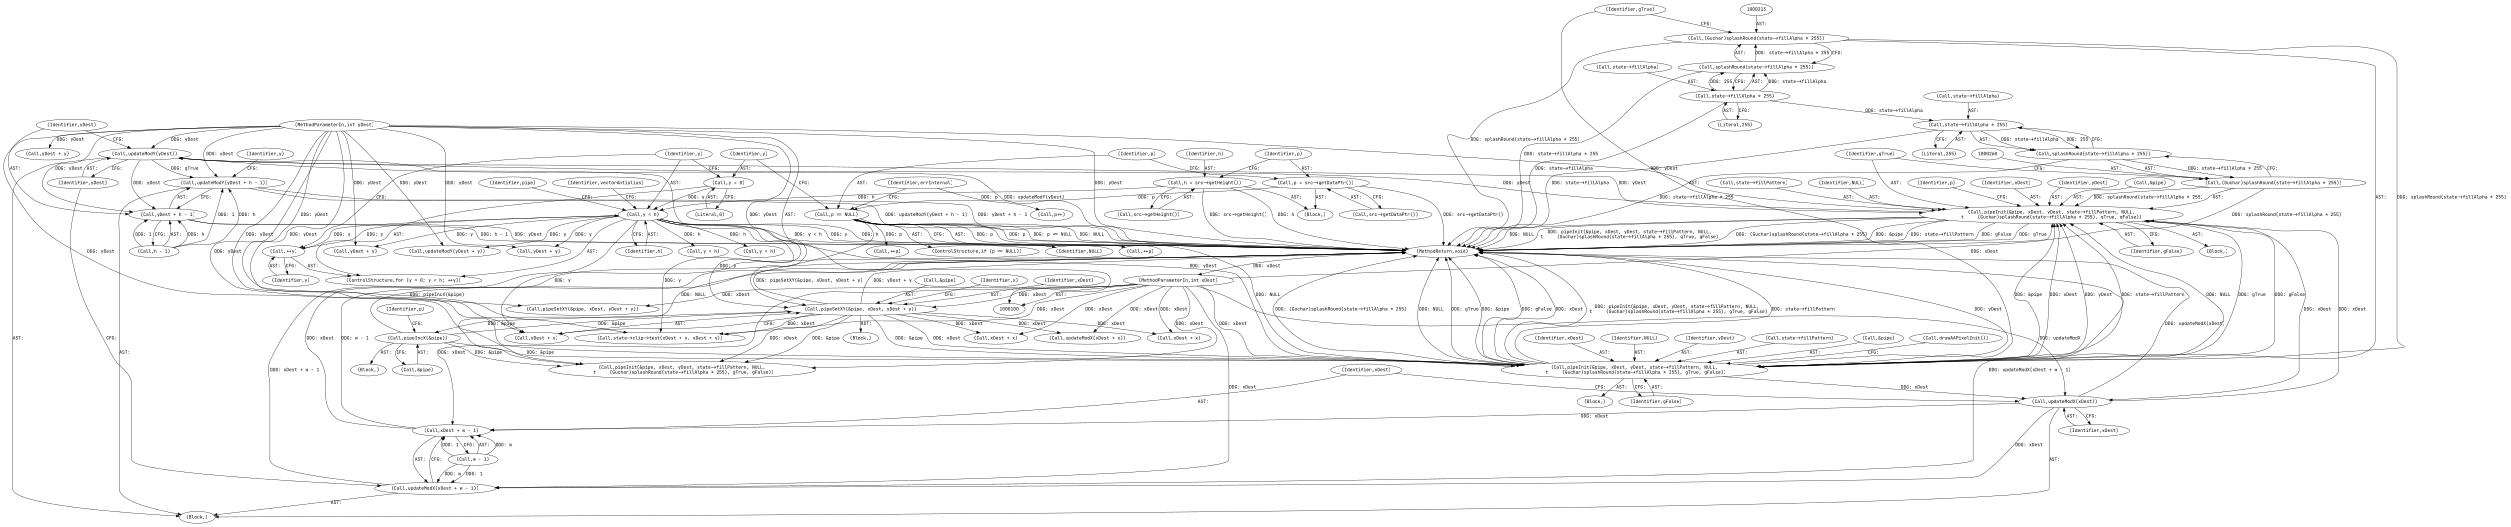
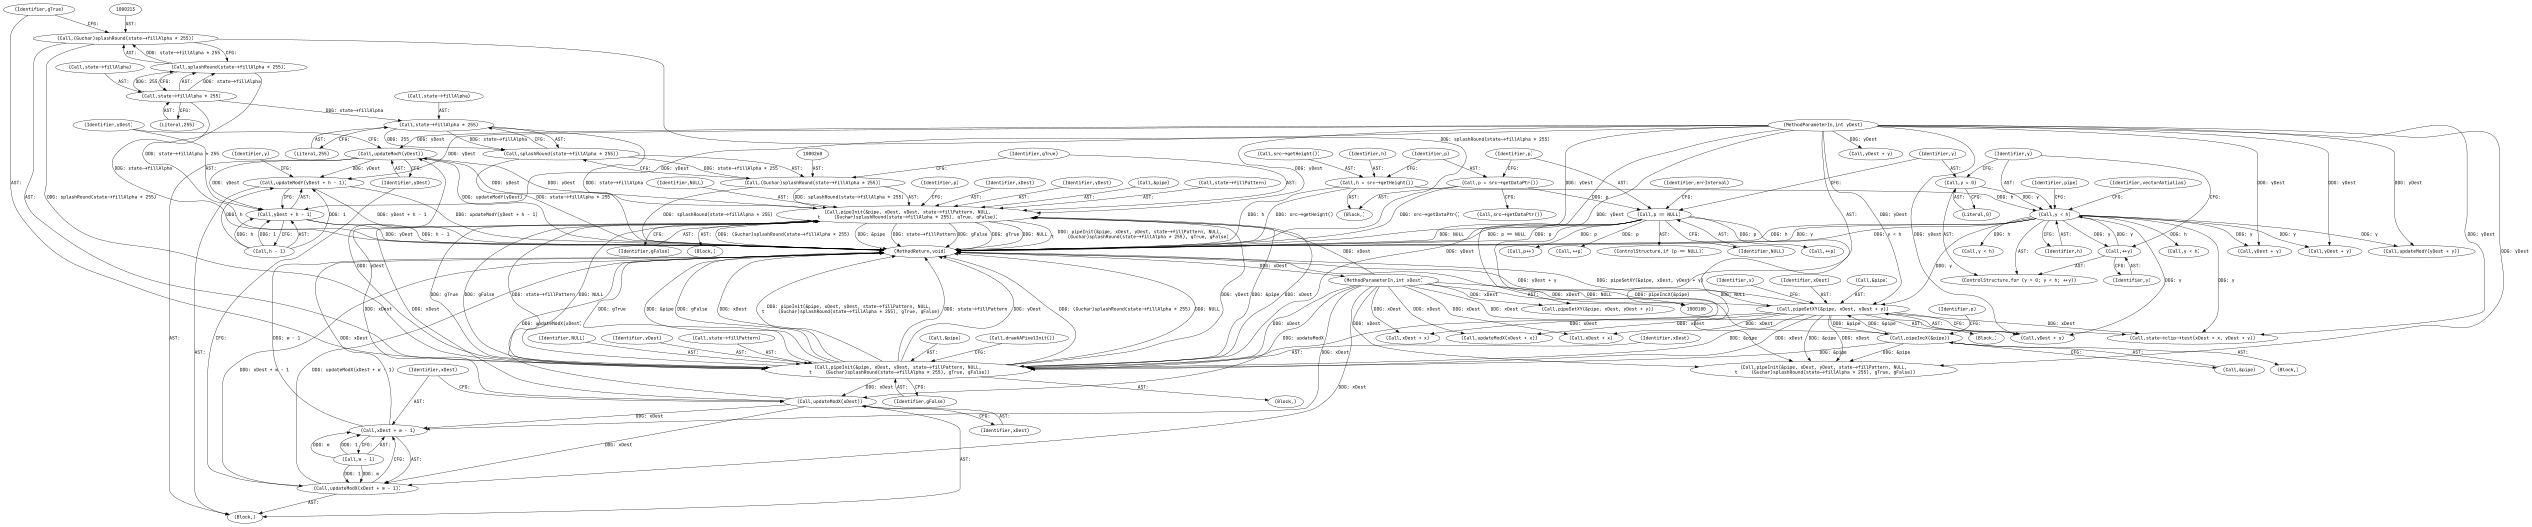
edge "(Call,updateModY(yDest))" -> "(Call,updateModY(yDest + h - 1))": label "DDG: gTrue" -> "DDG: yDest"
edge "(Call,h = src->getHeight())" -> "(Call,src->getHeight())": removed, label "CFG:"
edge "(Identifier,errInternal)" -> "(Call,p++)": now "(Call,p == NULL)" -> "(Call,p++)"
edge "(Call,src->getDataPtr())" -> "(Call,p = src->getDataPtr())": removed, label "AST:"
